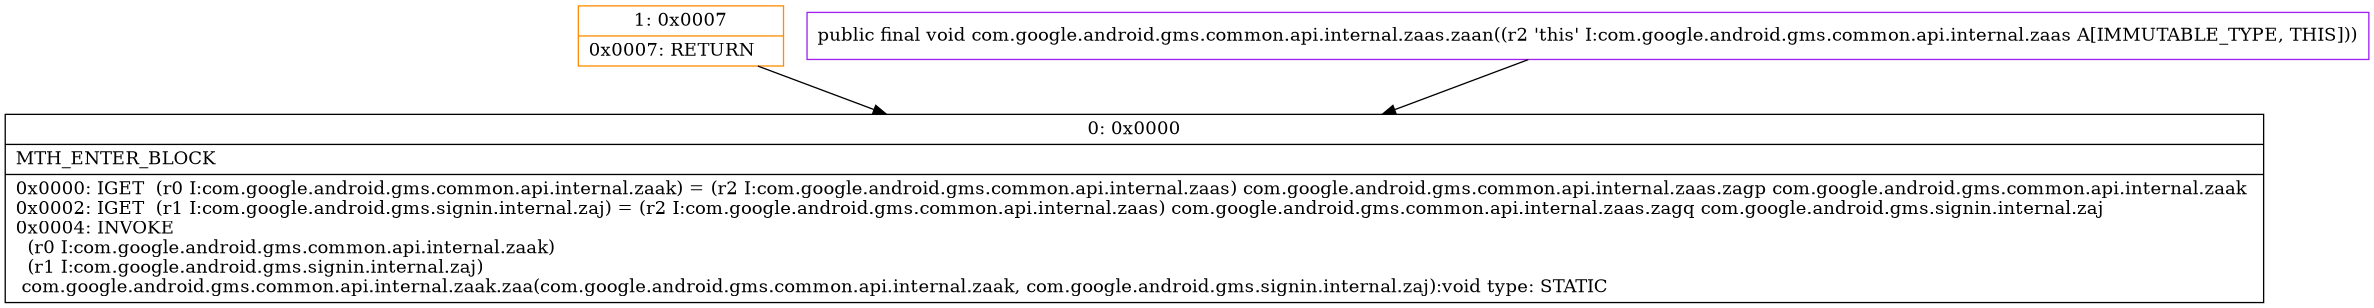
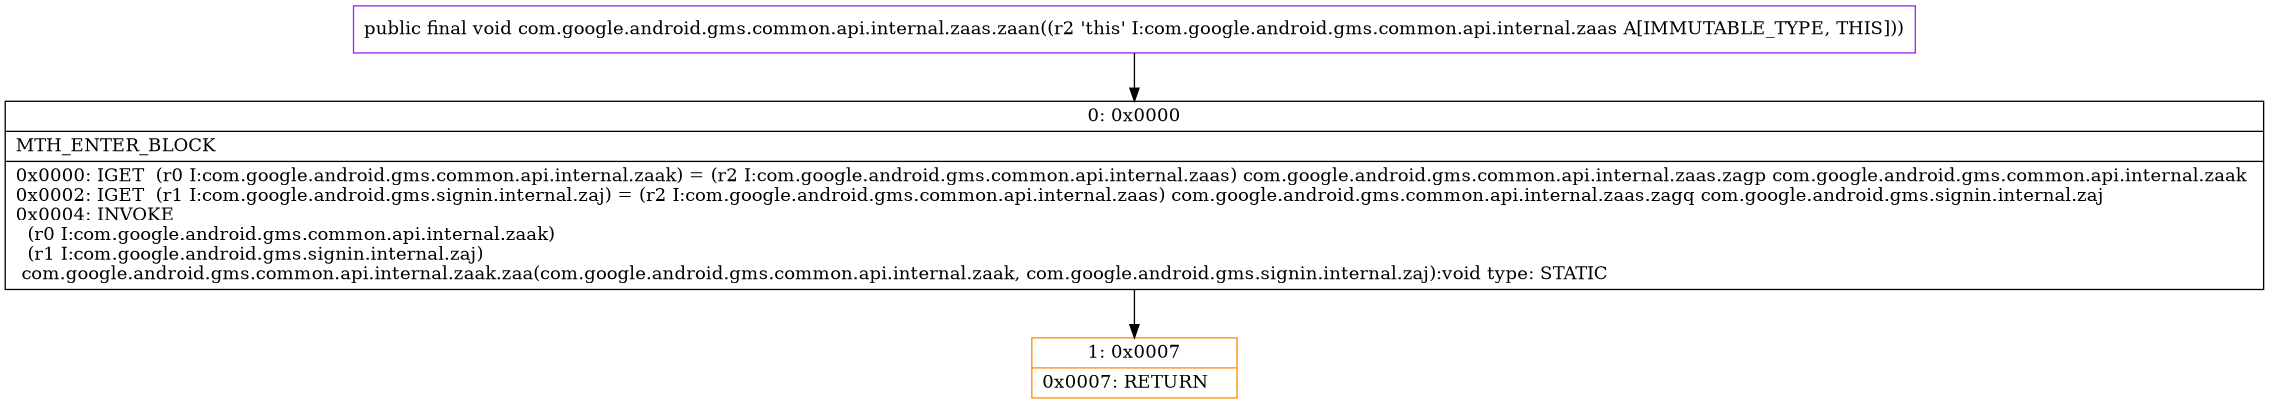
edge "1: 0x0007" -> "0: 0x0000": reversed
